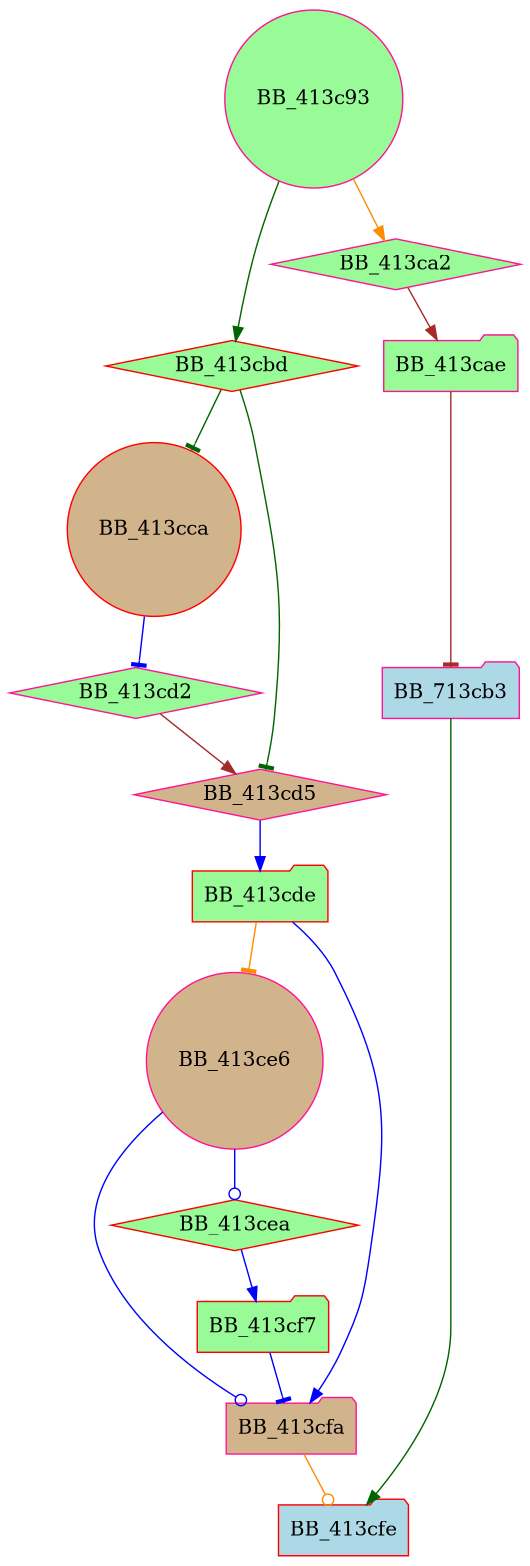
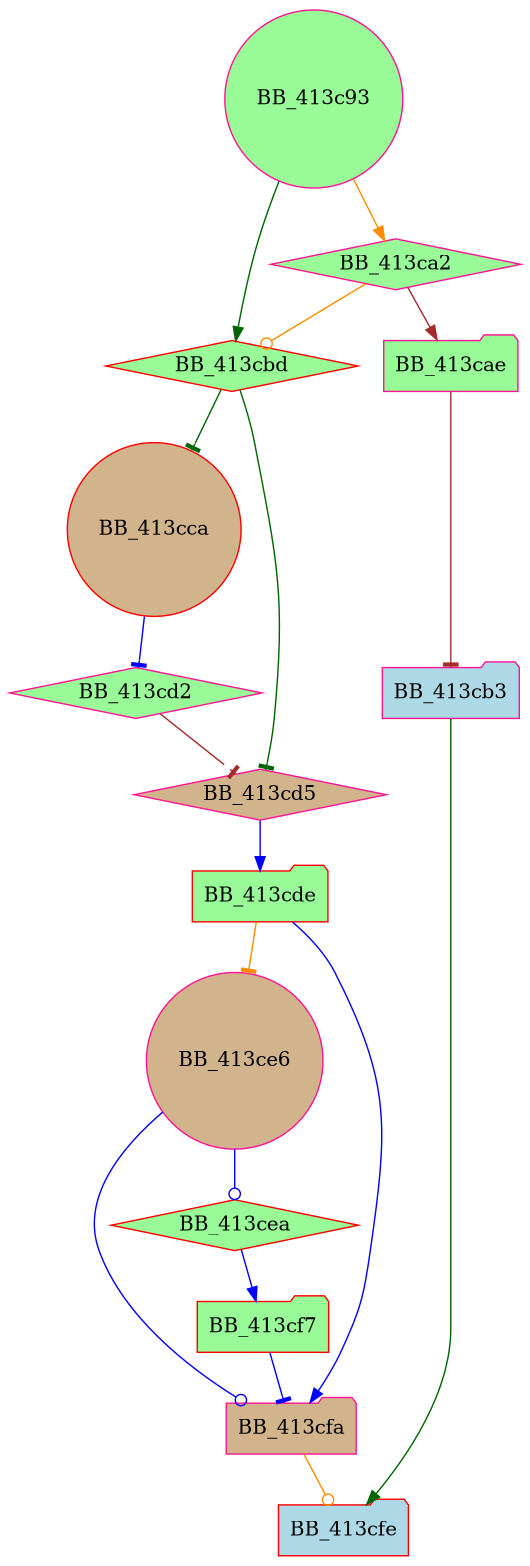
edge "BB_413ca2" -> "BB_413cbd": added
node "BB_713cb3": label "BB_713cb3" -> "BB_413cb3"
edge "BB_413cd2" -> "BB_413cd5": arrowhead normal -> tee
